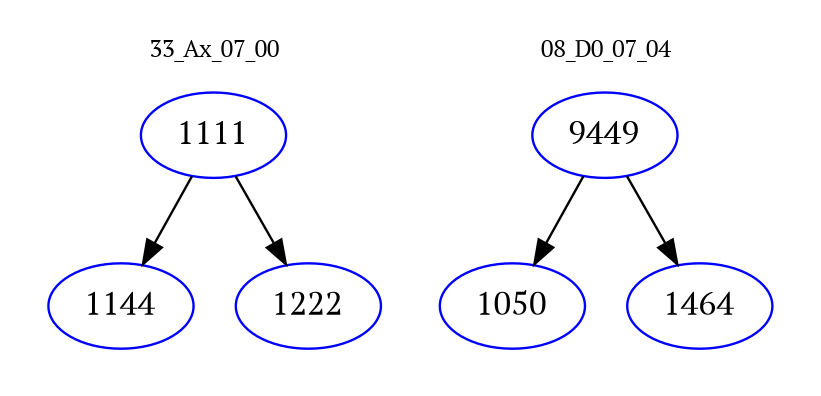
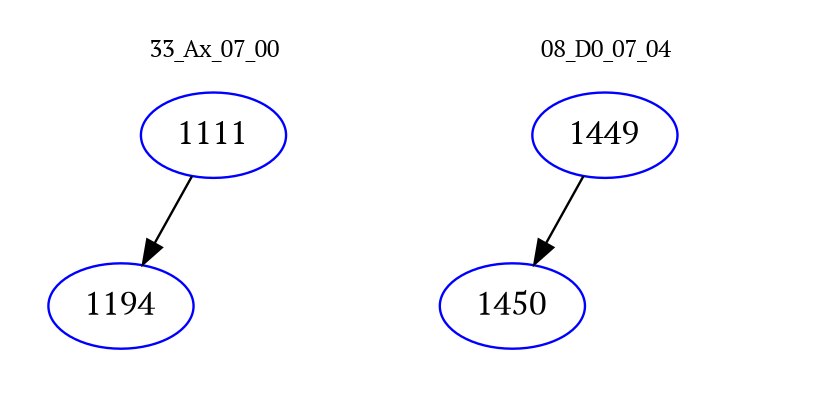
node "9449": label "9449" -> "1449"
node "1144": label "1144" -> "1194"
node "1222": removed
node "1050": label "1050" -> "1450"
node "1464": removed
